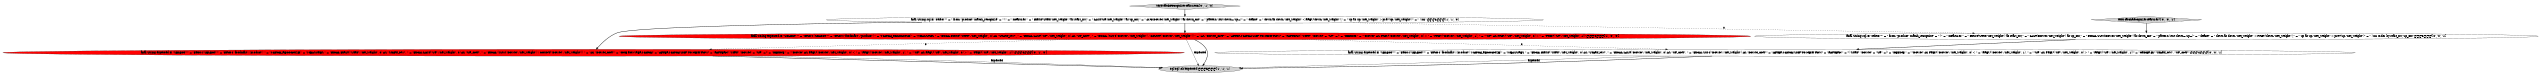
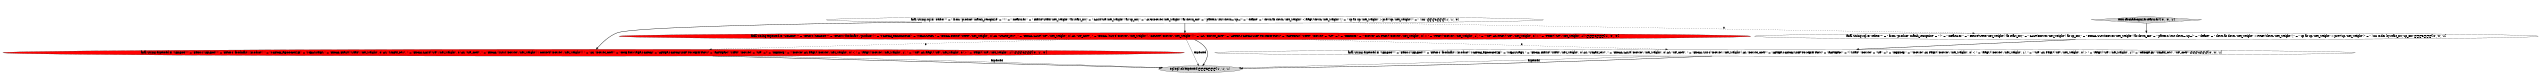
node "testMatchRecognizeMeasures5['0', '1', '0']": removed
